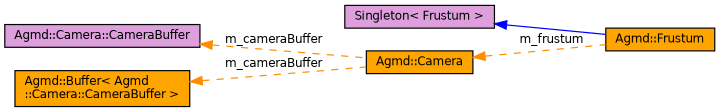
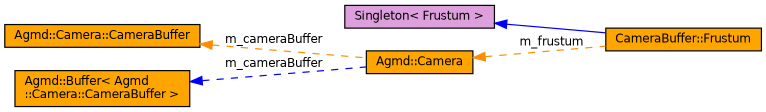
node "Agmd::Camera::CameraBuffer": fillcolor plum -> orange
node "Agmd::Frustum": label "Agmd::Frustum" -> "CameraBuffer::Frustum"
edge "Agmd::Camera" -> "Agmd::Buffer< Agmd ::Camera::CameraBuffer >": color darkorange -> blue
